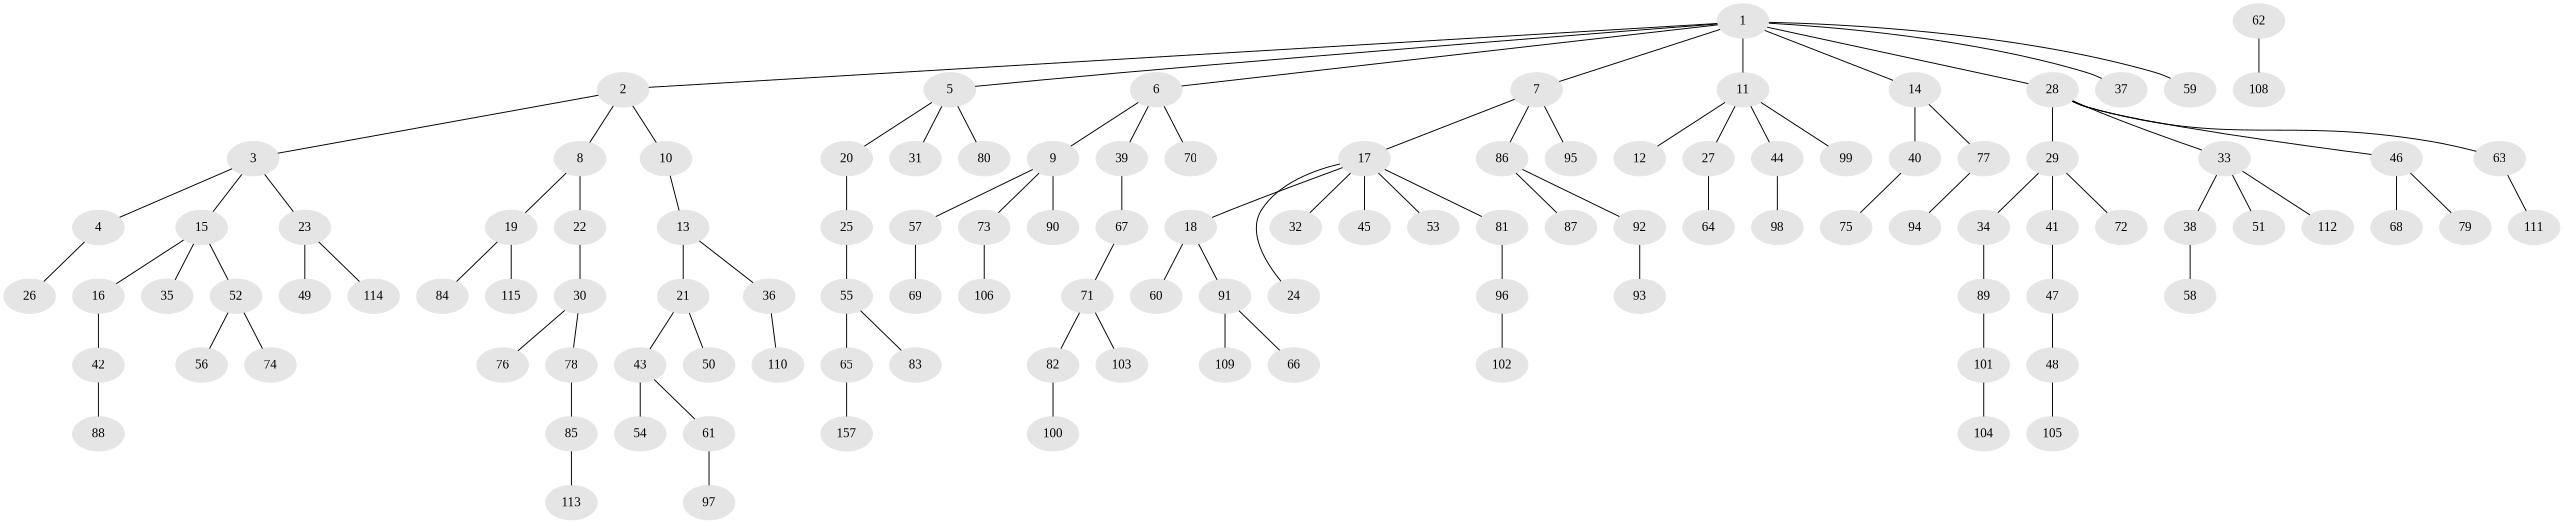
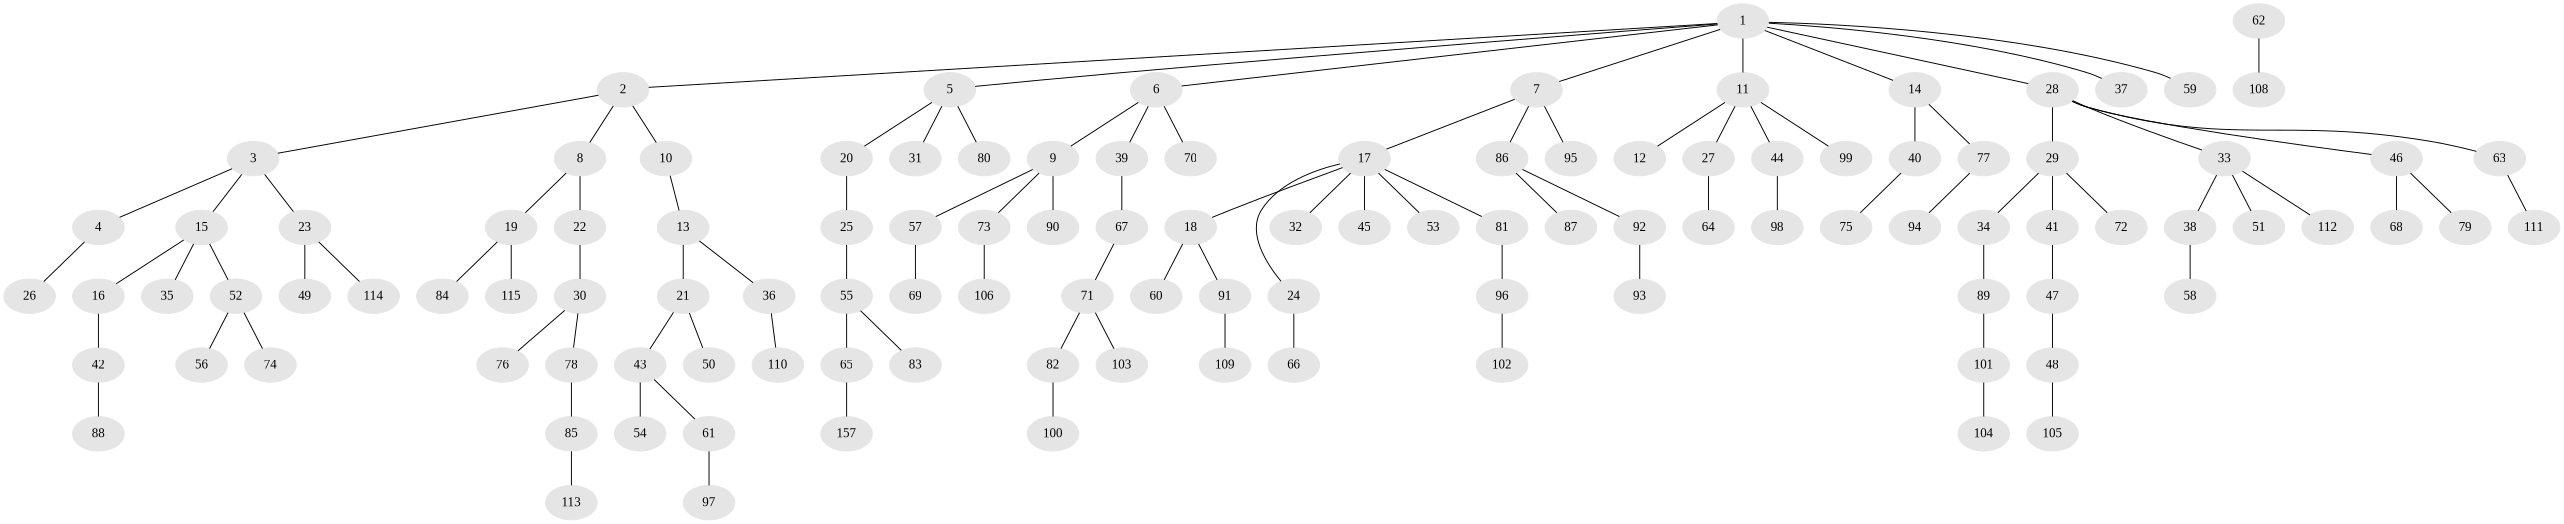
edge "91" -- "66": now "24" -- "66"
